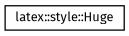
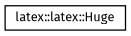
node "latex::style::Huge": label "latex::style::Huge" -> "latex::latex::Huge"
